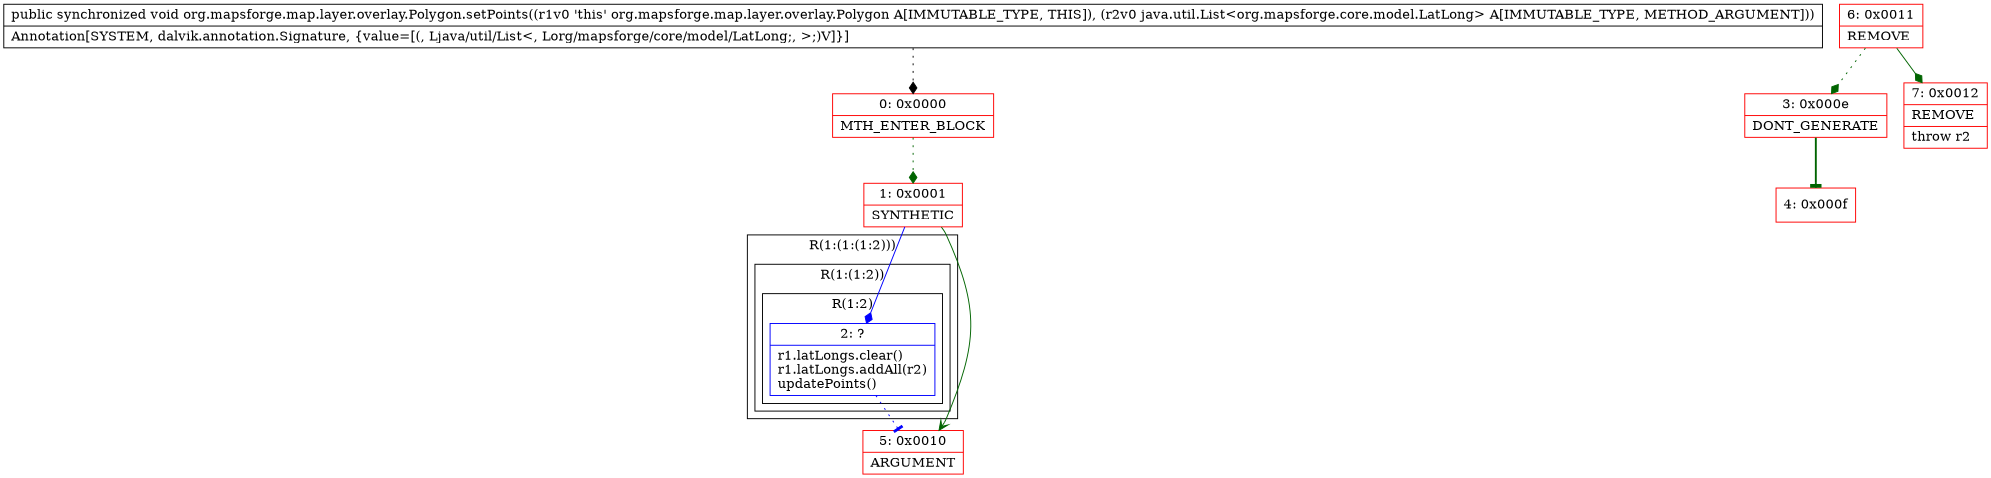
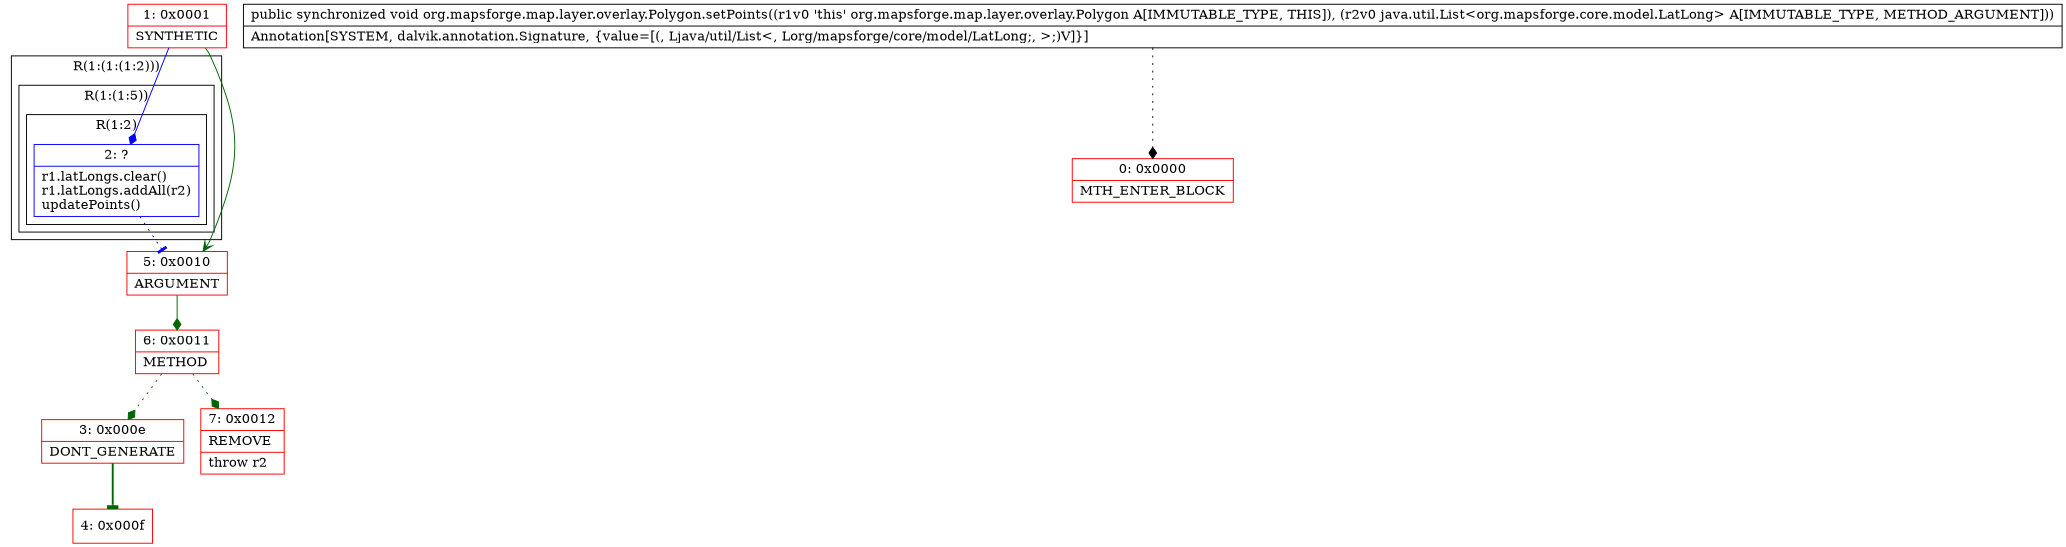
node "6: 0x0011": text "REMOVE" -> "METHOD"
edge "6: 0x0011" -> "7: 0x0012": style solid -> dotted
edge "0: 0x0000" -> "1: 0x0001": removed
cluster "R(1:(1:2))": label "R(1:(1:2))" -> "R(1:(1:5))"
edge "5: 0x0010" -> "6: 0x0011": added
